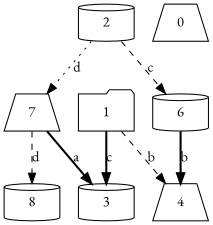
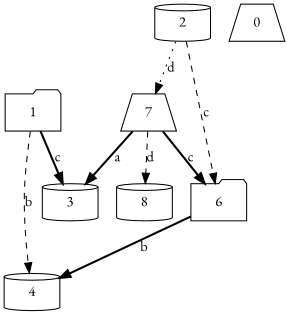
node "6": shape cylinder -> folder
edge "7" -> "6": added, label "c"
node "4": shape trapezium -> cylinder
